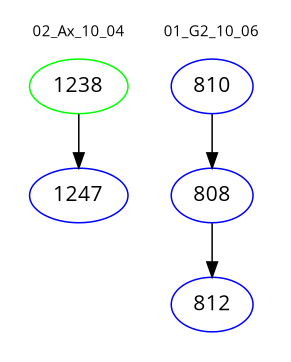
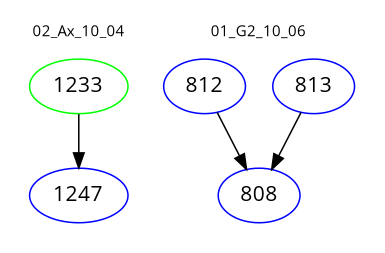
node "1238": label "1238" -> "1233"
node "810": label "810" -> "813"
edge "808" -> "812": reversed
